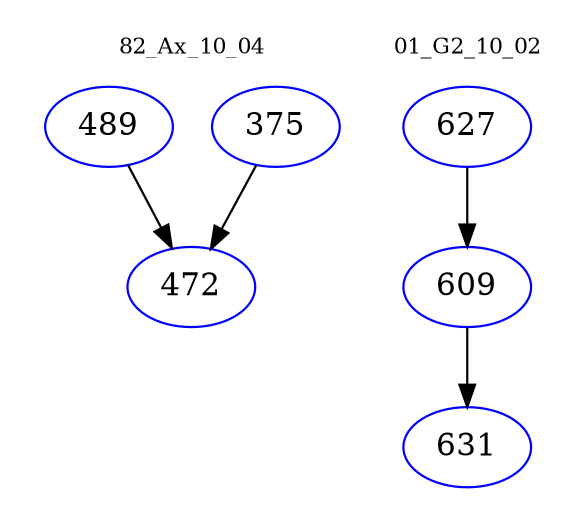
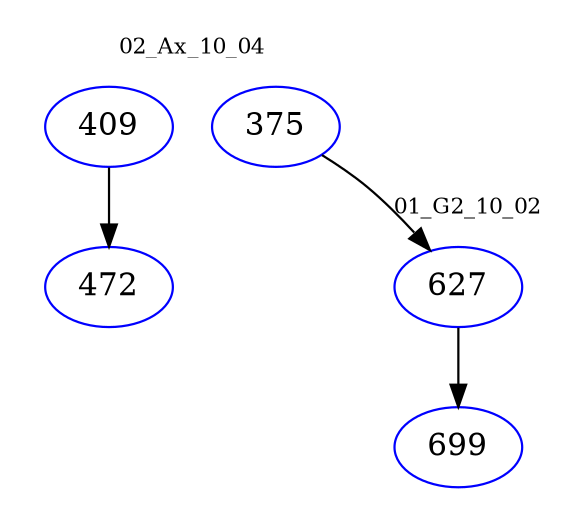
cluster "82_Ax_10_04": label "82_Ax_10_04" -> "02_Ax_10_04"
node "489": label "489" -> "409"
edge "375" -> "472": now "375" -> "627"
node "609": label "609" -> "699"
node "631": removed
